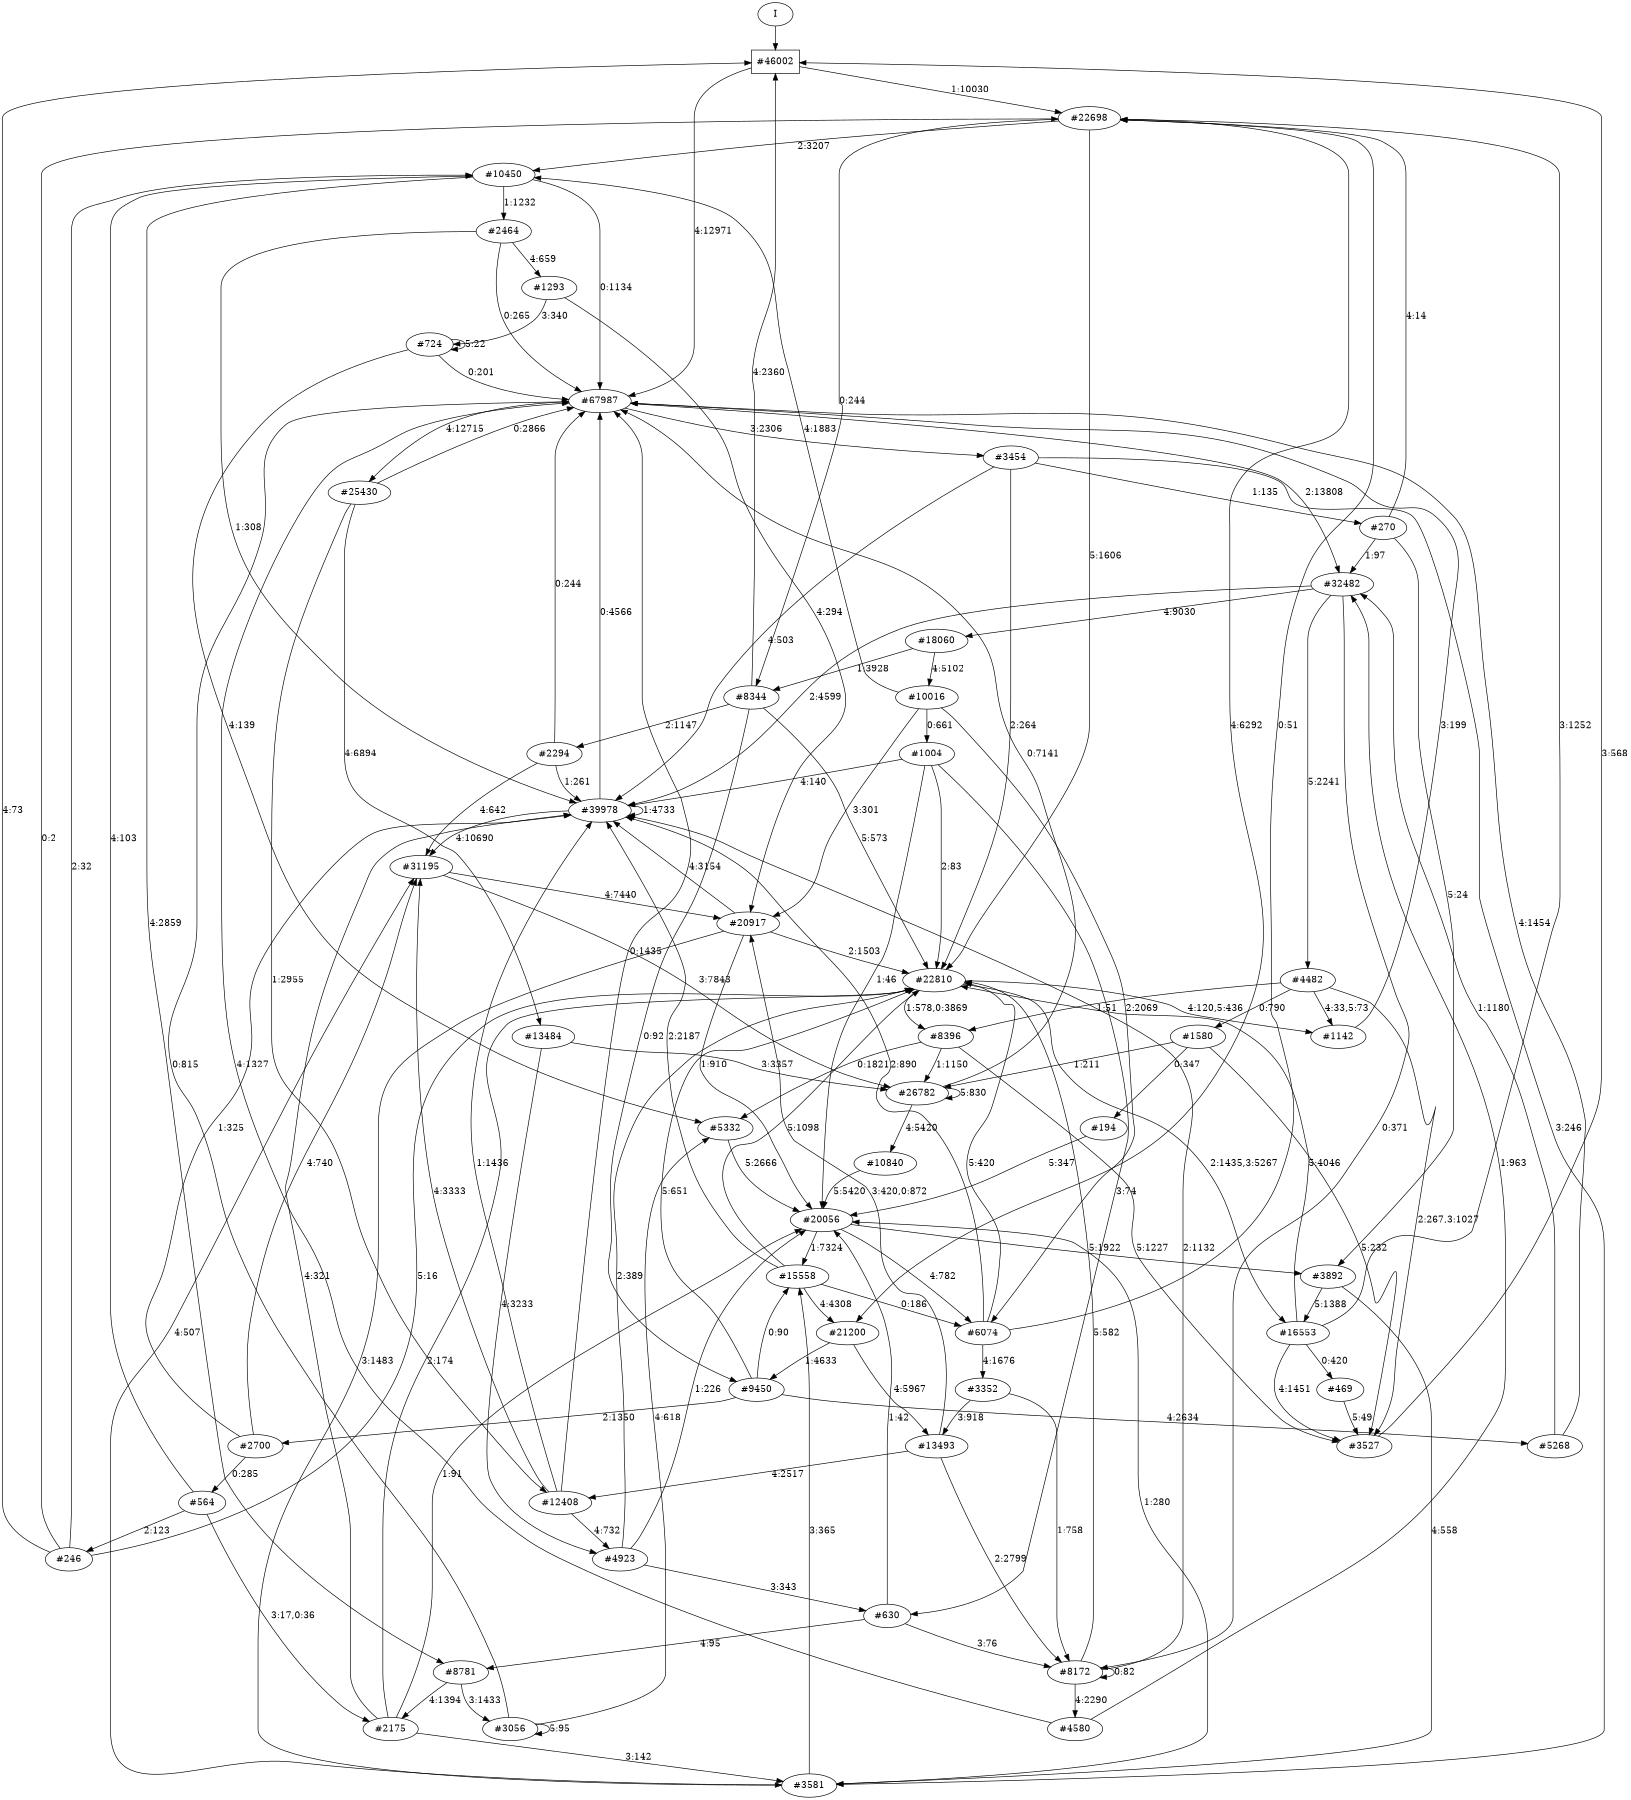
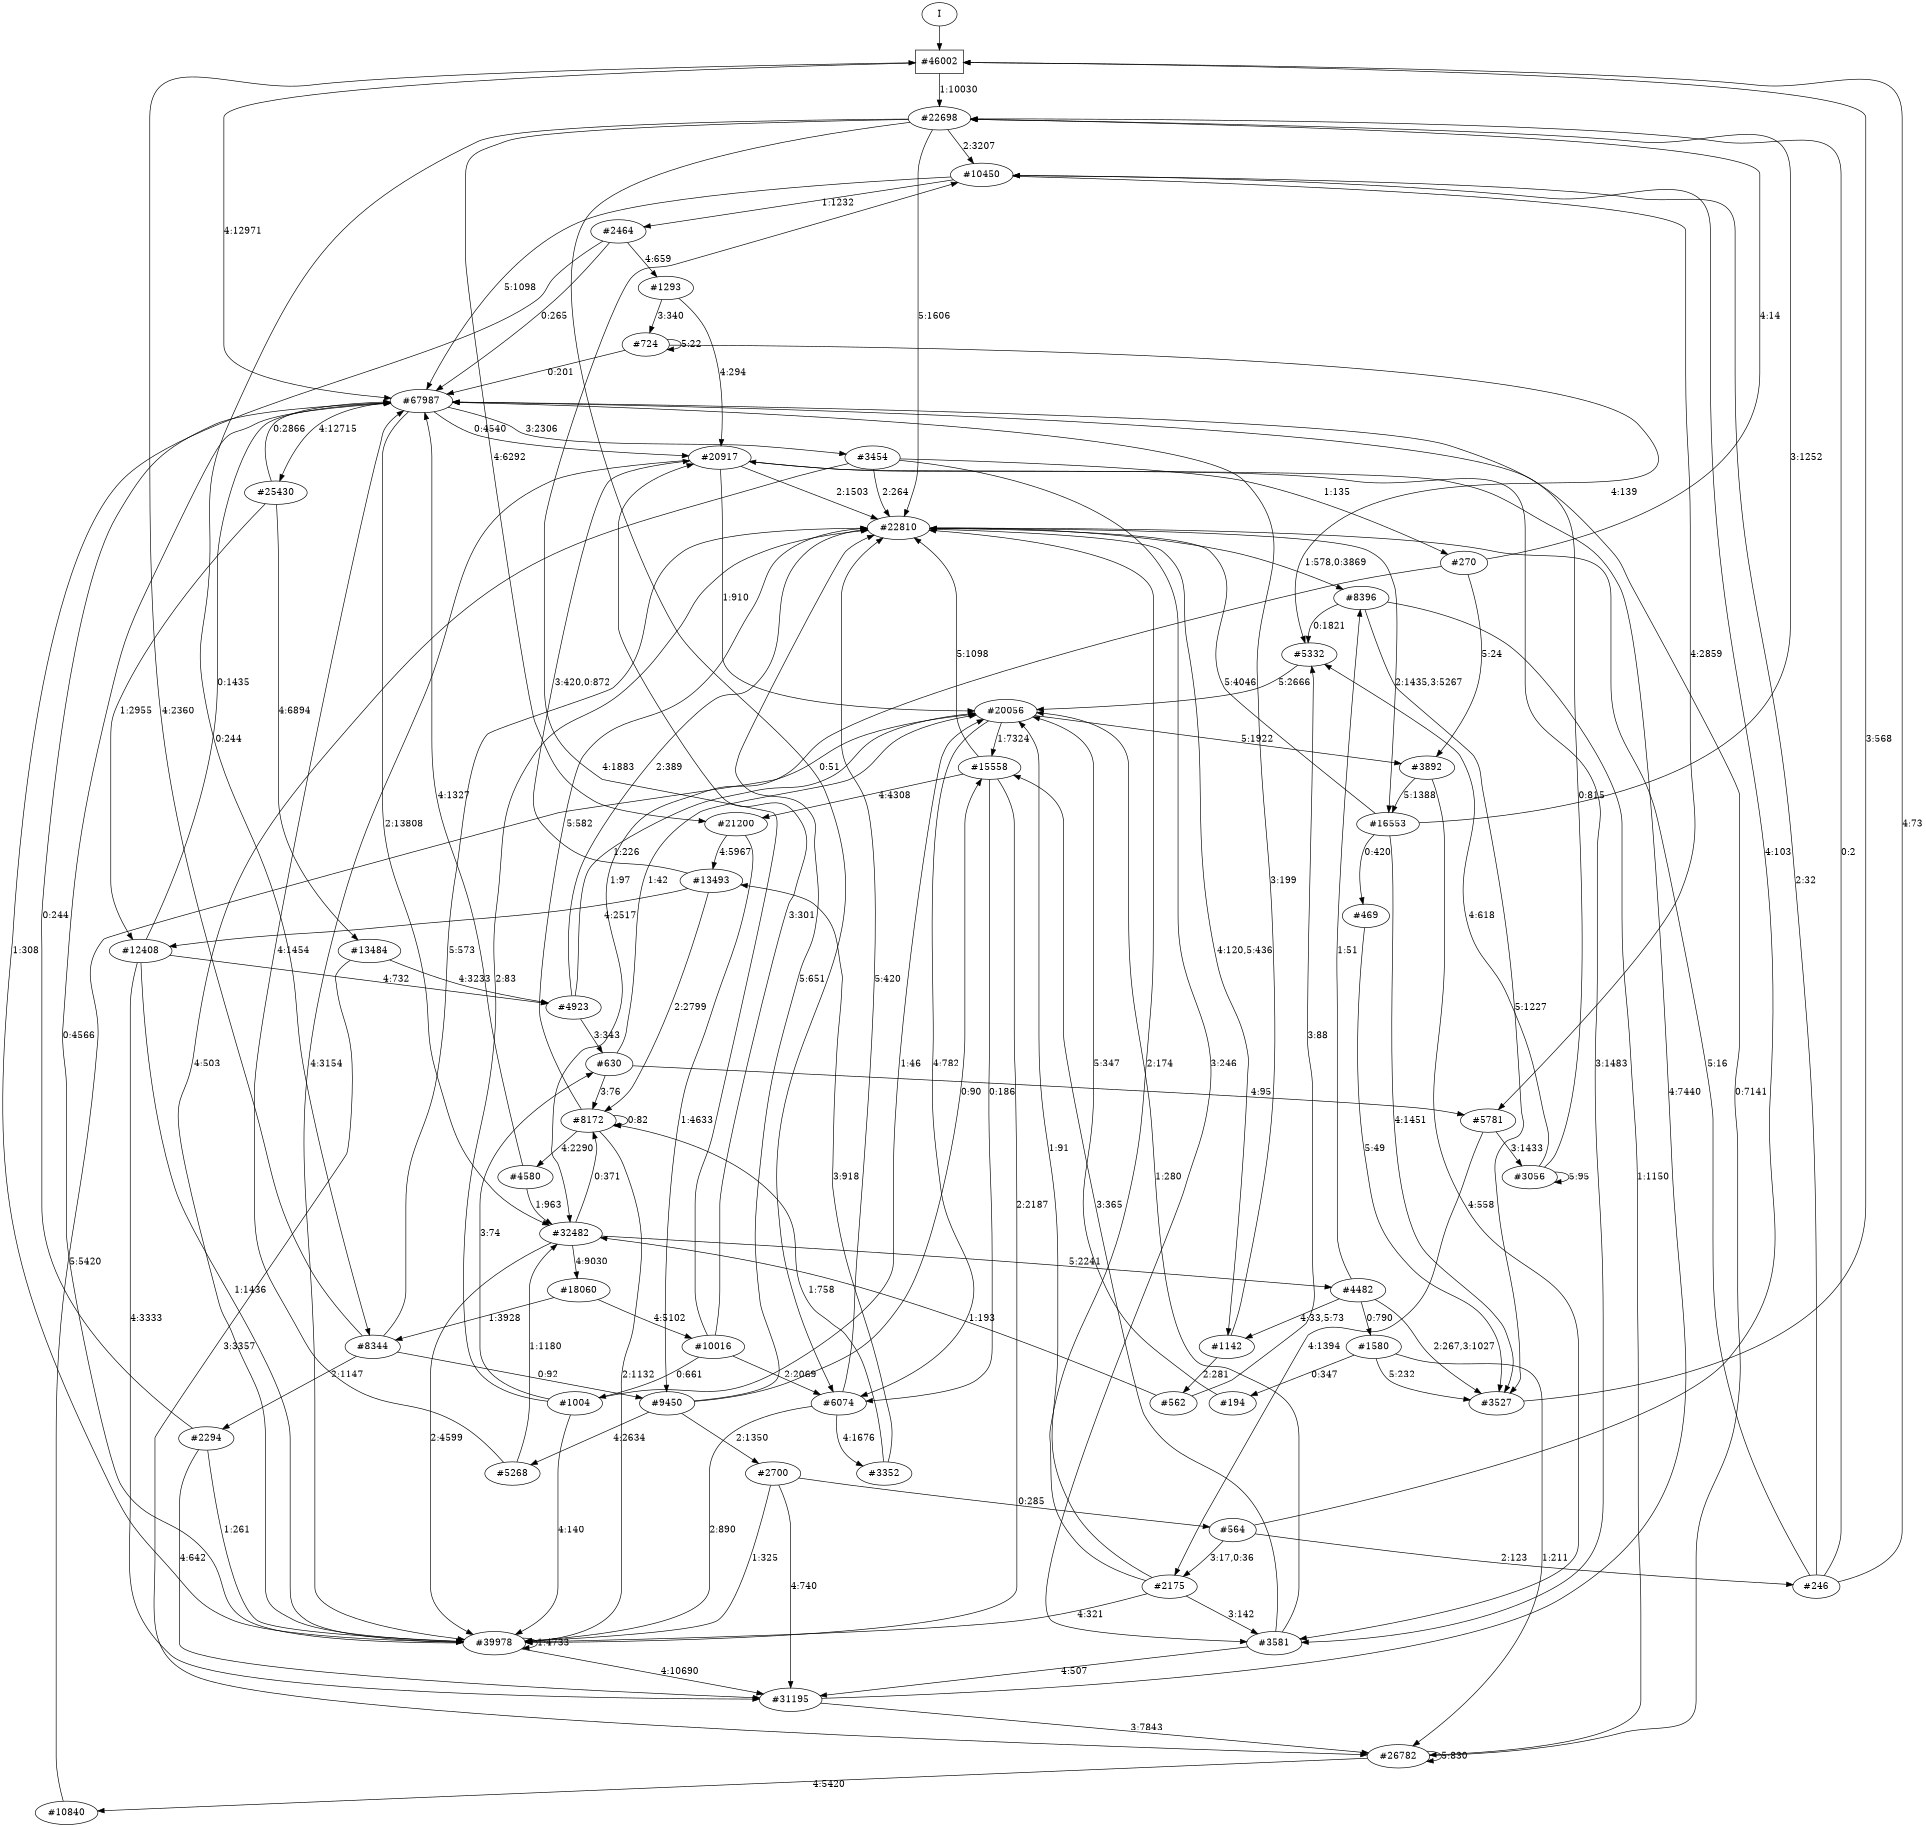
edge "#10450" -> "#67987": label "0:1134" -> "5:1098"
edge "#67987" -> "#20917": added, label "0:4540"
edge "#6074" -> "#22698": reversed
node "#562": added
node "#8781": label "#8781" -> "#5781"
